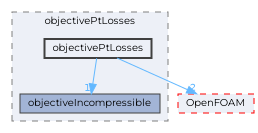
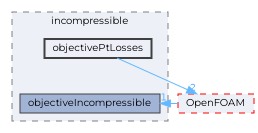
cluster "objectivePtLosses": label "objectivePtLosses" -> "incompressible"
edge "objectivePtLosses" -> "objectiveIncompressible": now "OpenFOAM" -> "objectiveIncompressible"
